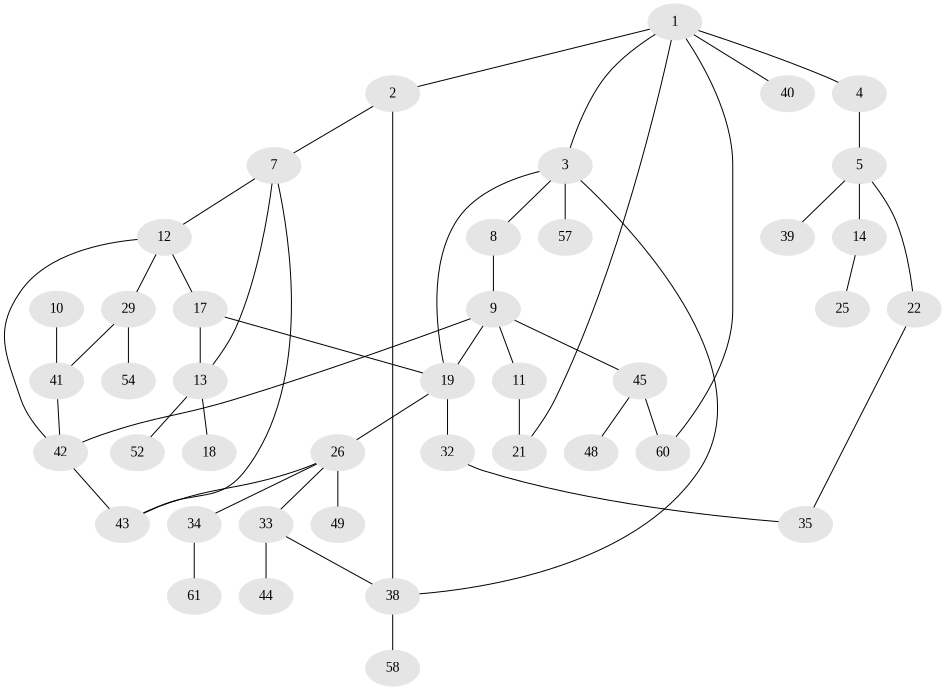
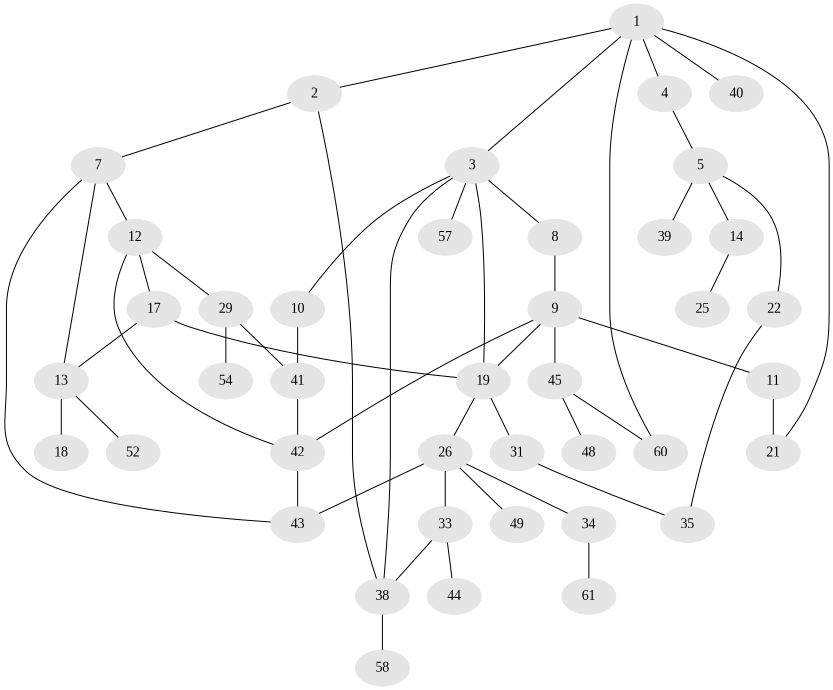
edge "3" -- "10": added
node "32": label "32" -> "31"
